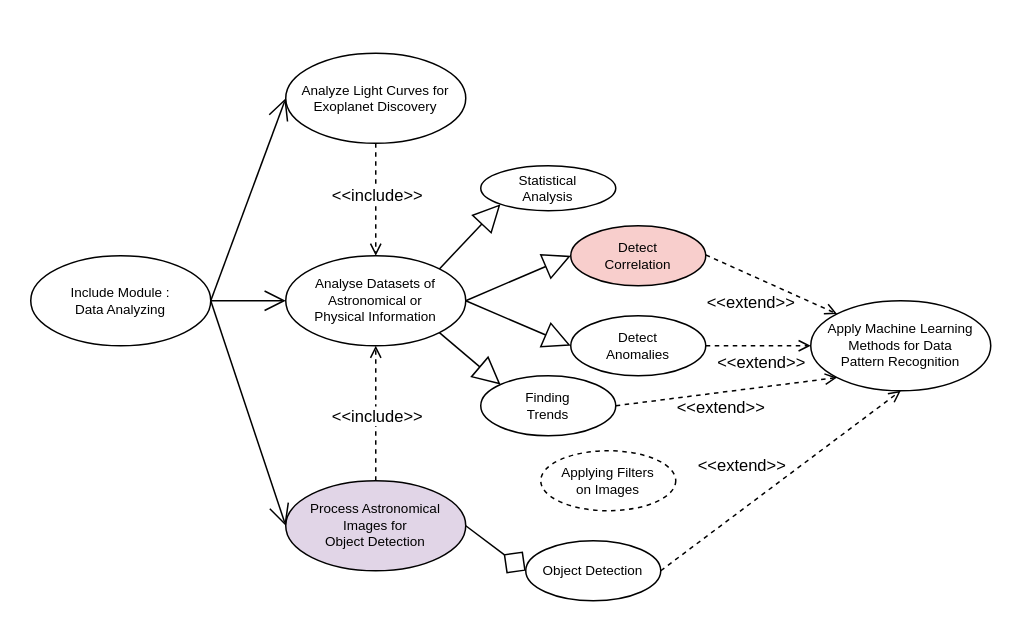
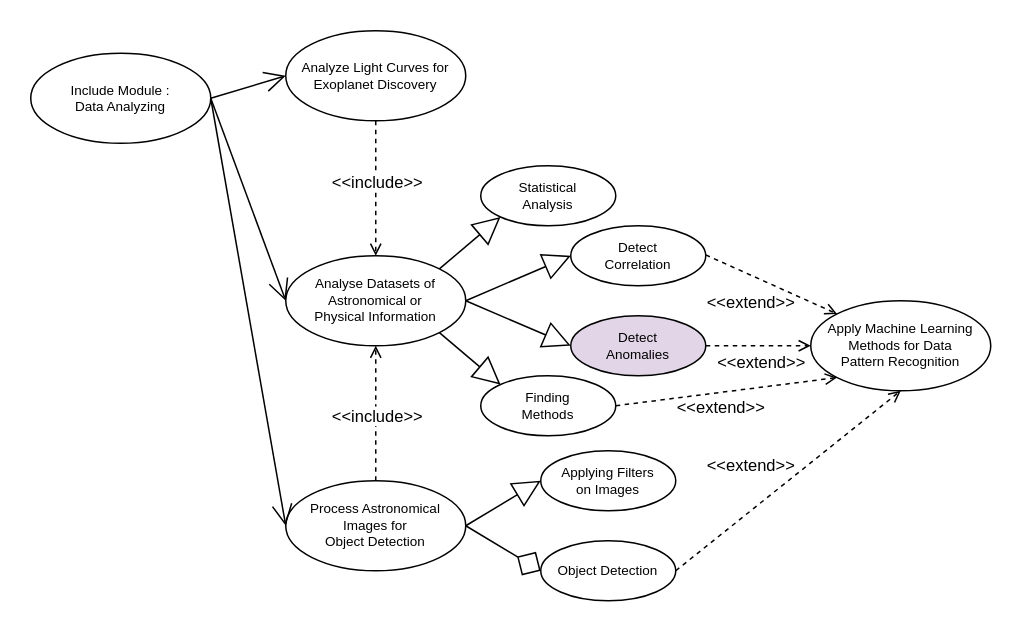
node "Analyze Light Curves for Exoplanet Discovery": moved (376, 98) -> (376, 76)
node "Statistical Analysis": size 135x45 -> 135x60
node "Detect Correlation": fillcolor #f8cecc -> #ffffff
node "Include Module : Data Analyzing": moved (121, 301) -> (121, 98)
node "Detect Anomalies": fillcolor #ffffff -> #e1d5e7
node "Finding Trends": label "Finding Trends" -> "Finding Methods"
node "Applying Filters on Images": style dashed -> solid
edge "Process Astronomical Images for Object Detection" -> "Applying Filters on Images": added
node "Process Astronomical Images for Object Detection": fillcolor #e1d5e7 -> #ffffff
node "Object Detection": moved (593, 571) -> (608, 571)
